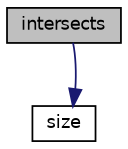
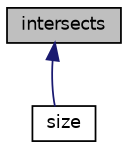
edge "intersects" -> "size": reversed
